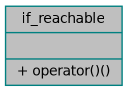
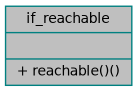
node "if_reachable": text "+ operator()()" -> "+ reachable()()"
